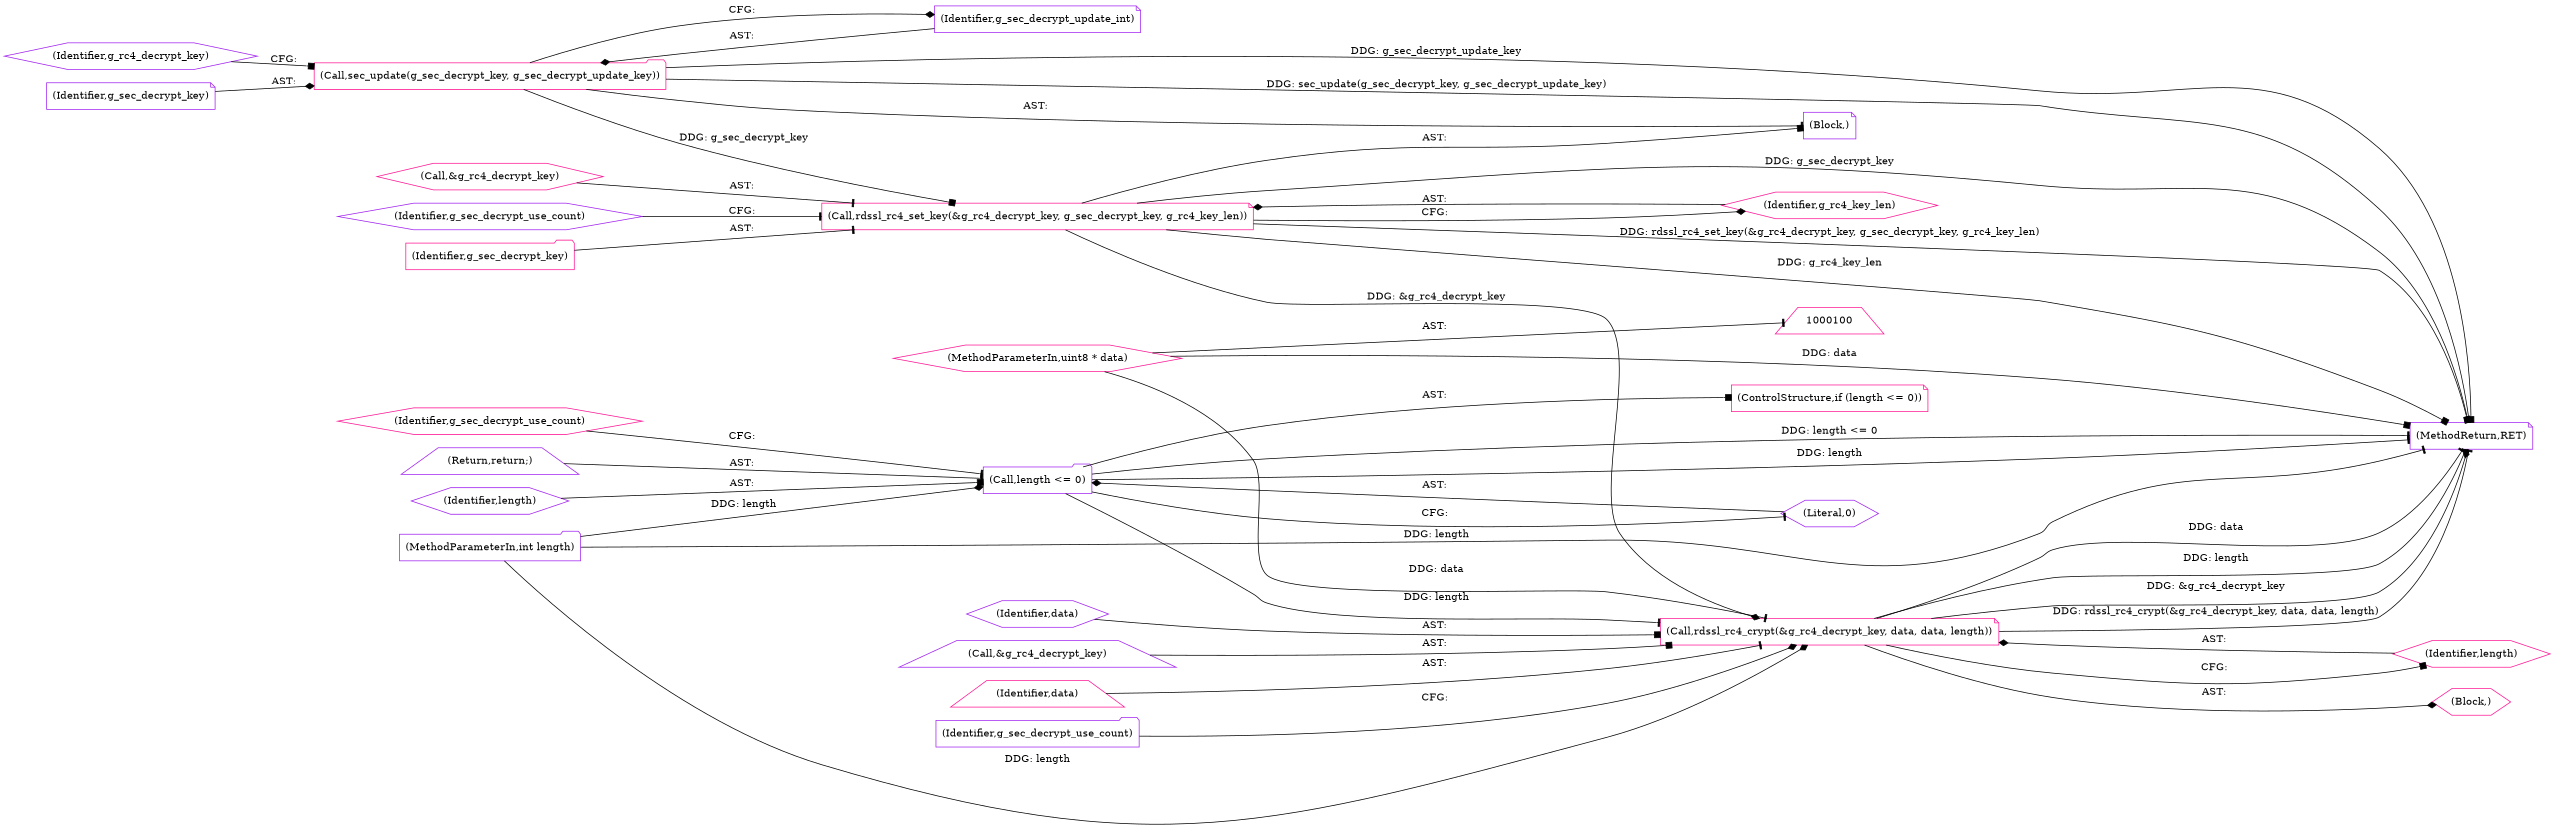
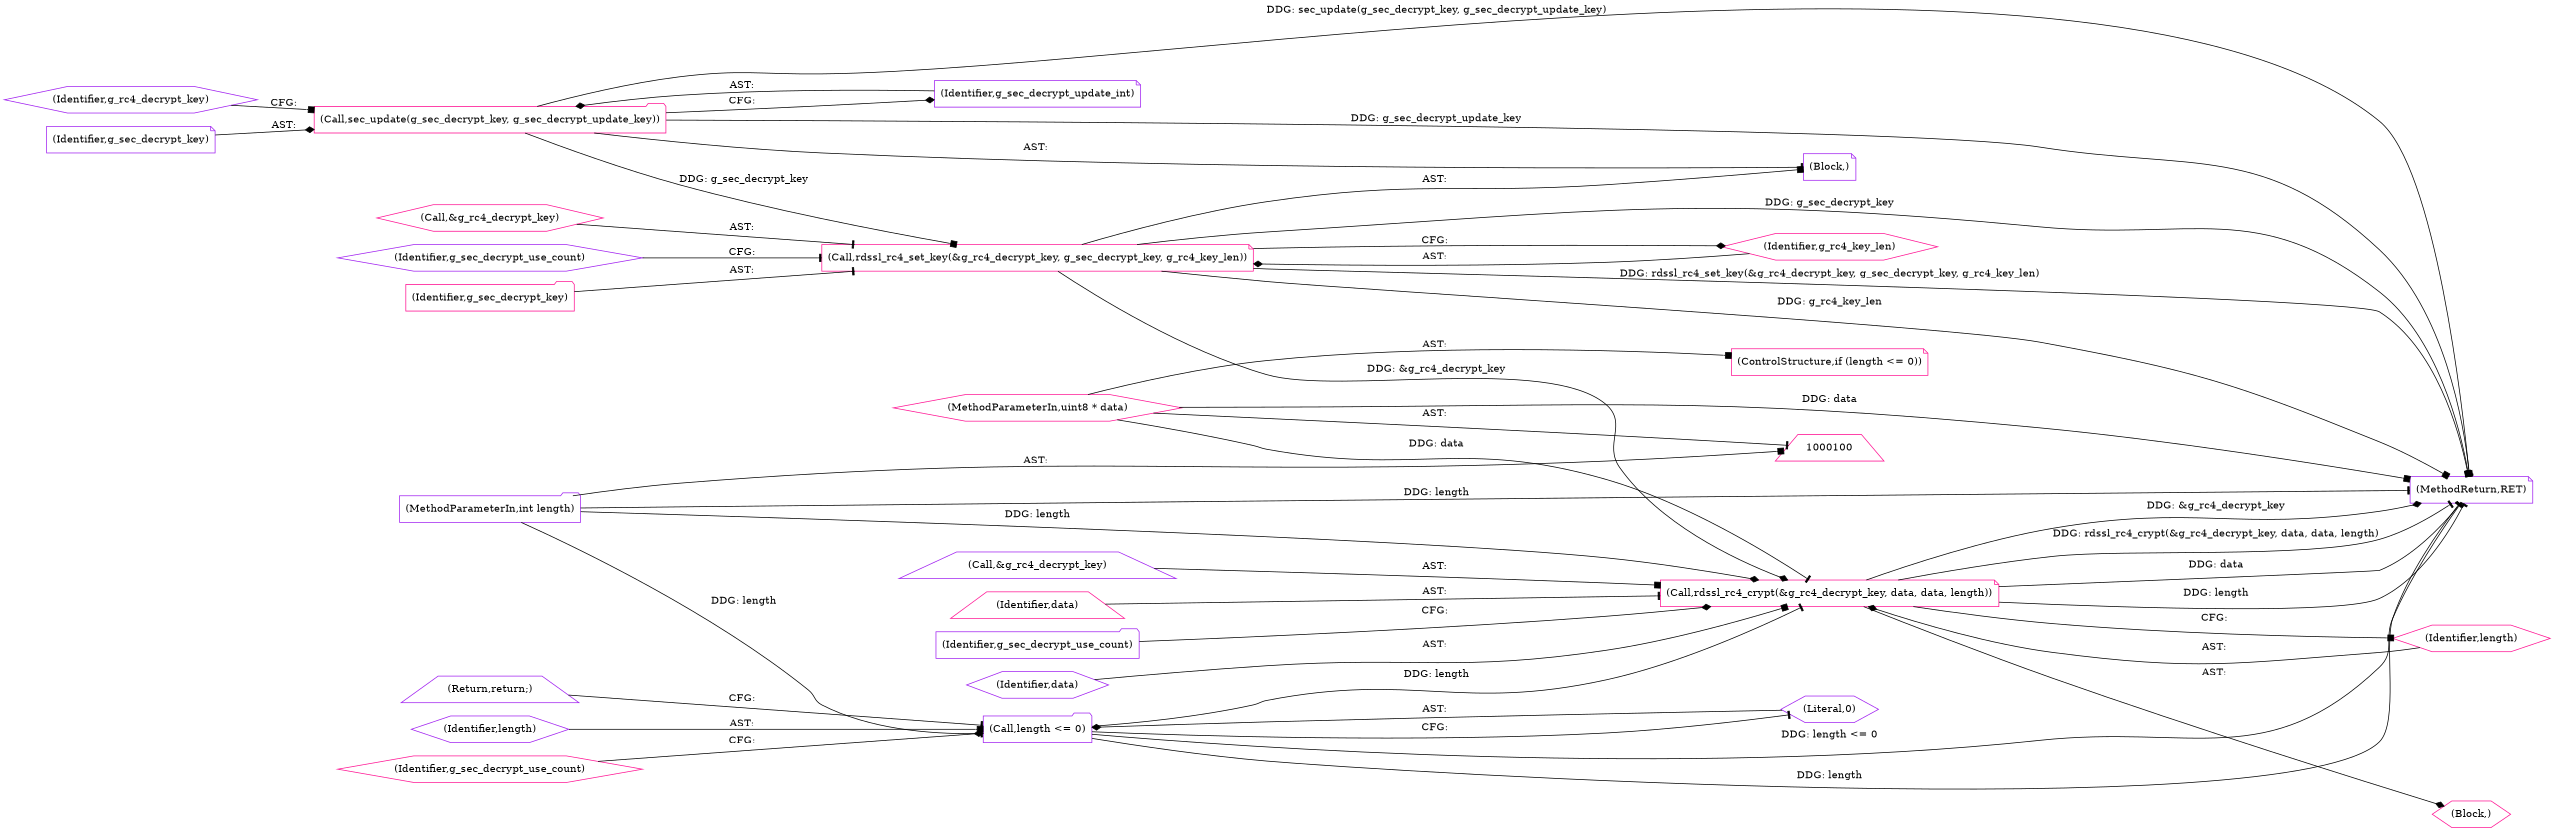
edge "(Call,length <= 0)" -> "(ControlStructure,if (length <= 0))": now "(MethodParameterIn,uint8 * data)" -> "(ControlStructure,if (length <= 0))"
edge "(Return,return;)" -> "(Call,length <= 0)": label "AST: " -> "CFG: "
edge "(MethodParameterIn,int length)" -> "1000100": added, label "AST:"
